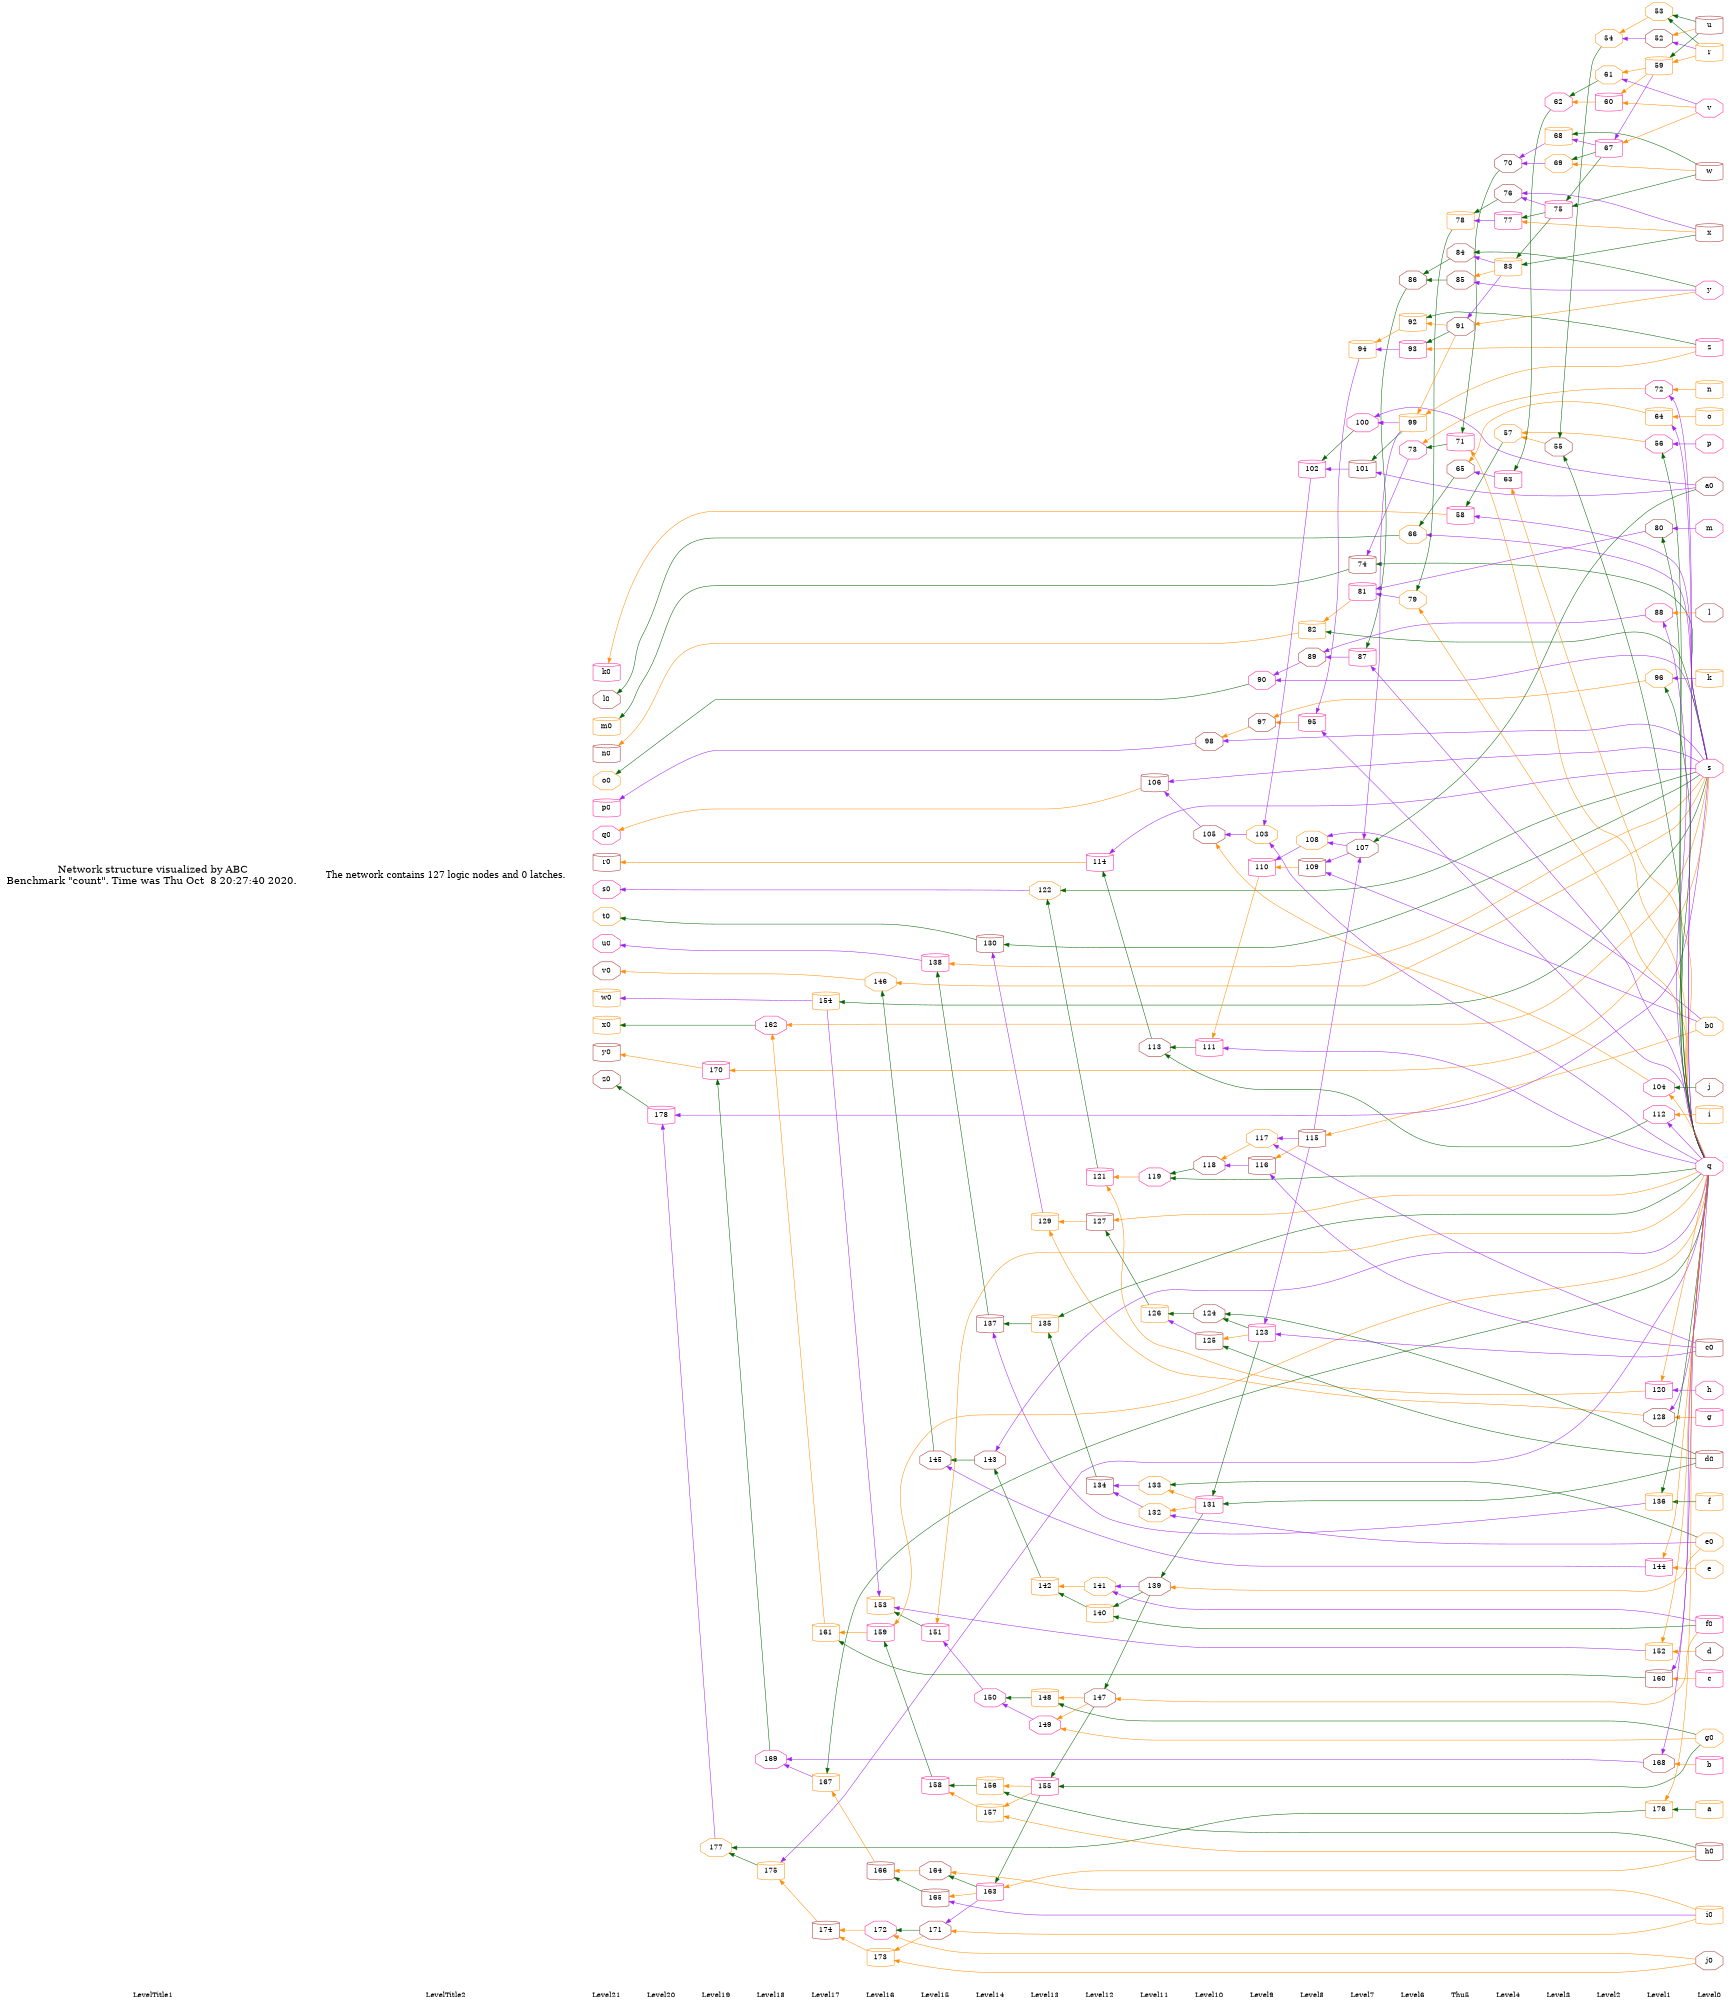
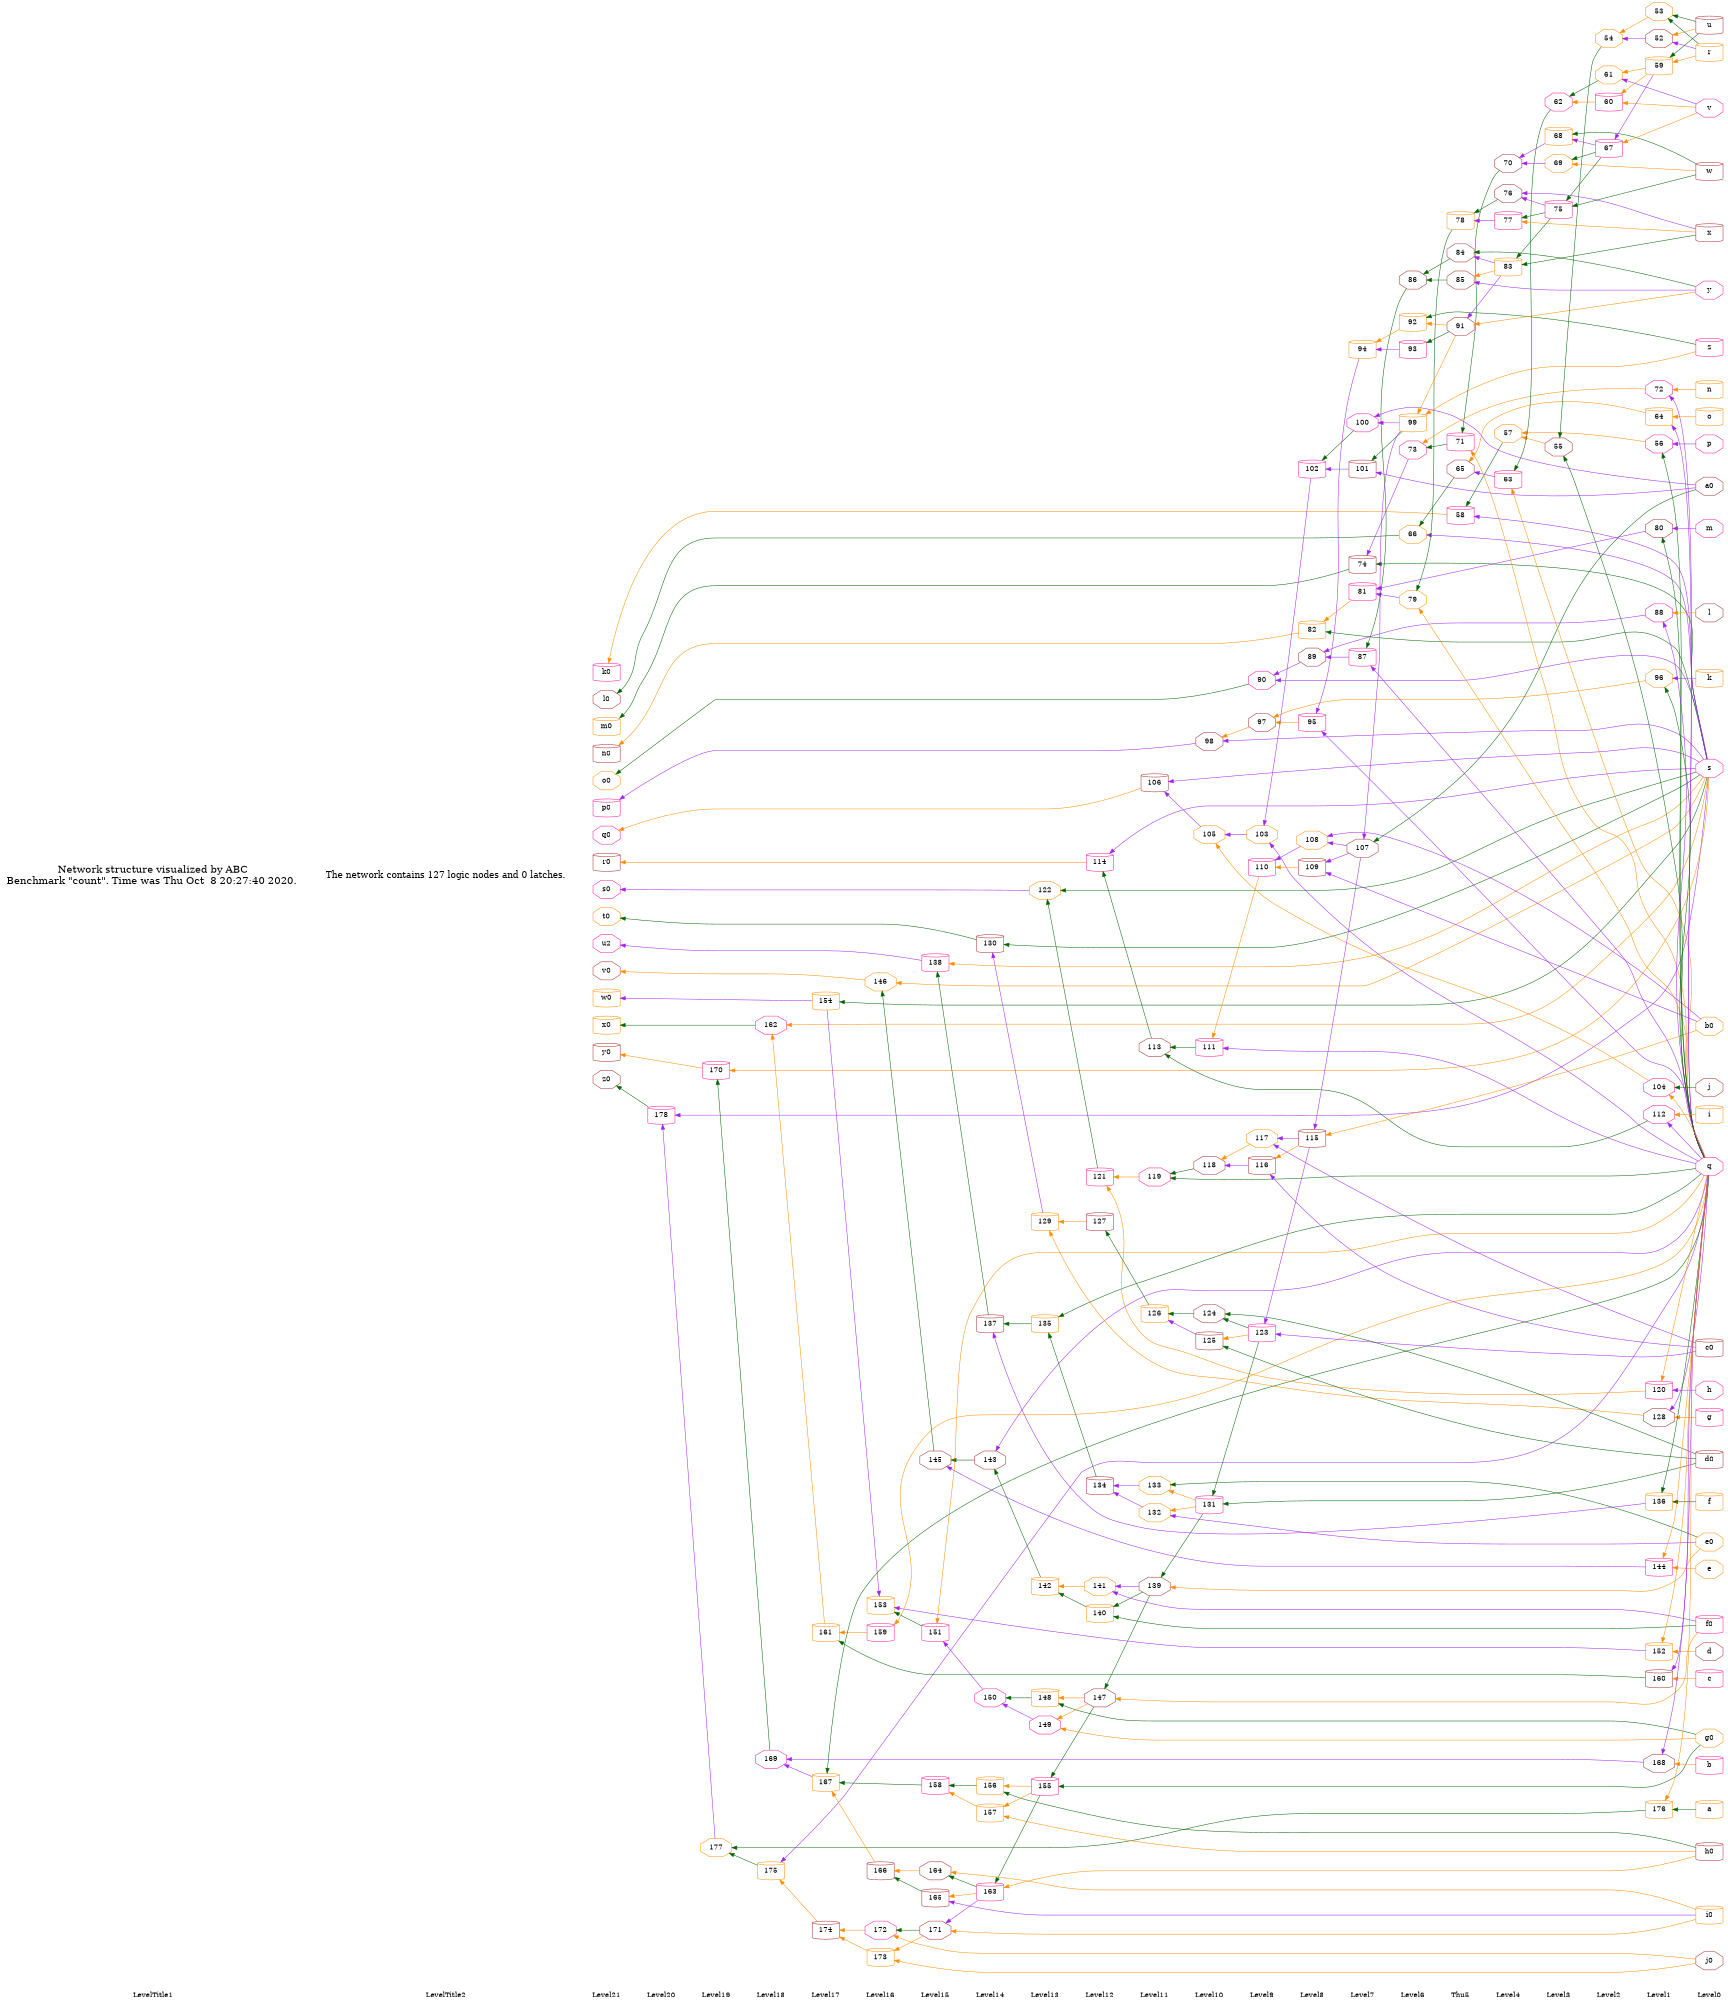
edge "z" -> "93": removed
node "105": color brown -> darkorange
node "u0": label "u0" -> "u2"
edge "115" -> "107": reversed
edge "q" -> "127": removed
edge "158" -> "159": now "158" -> "167"
